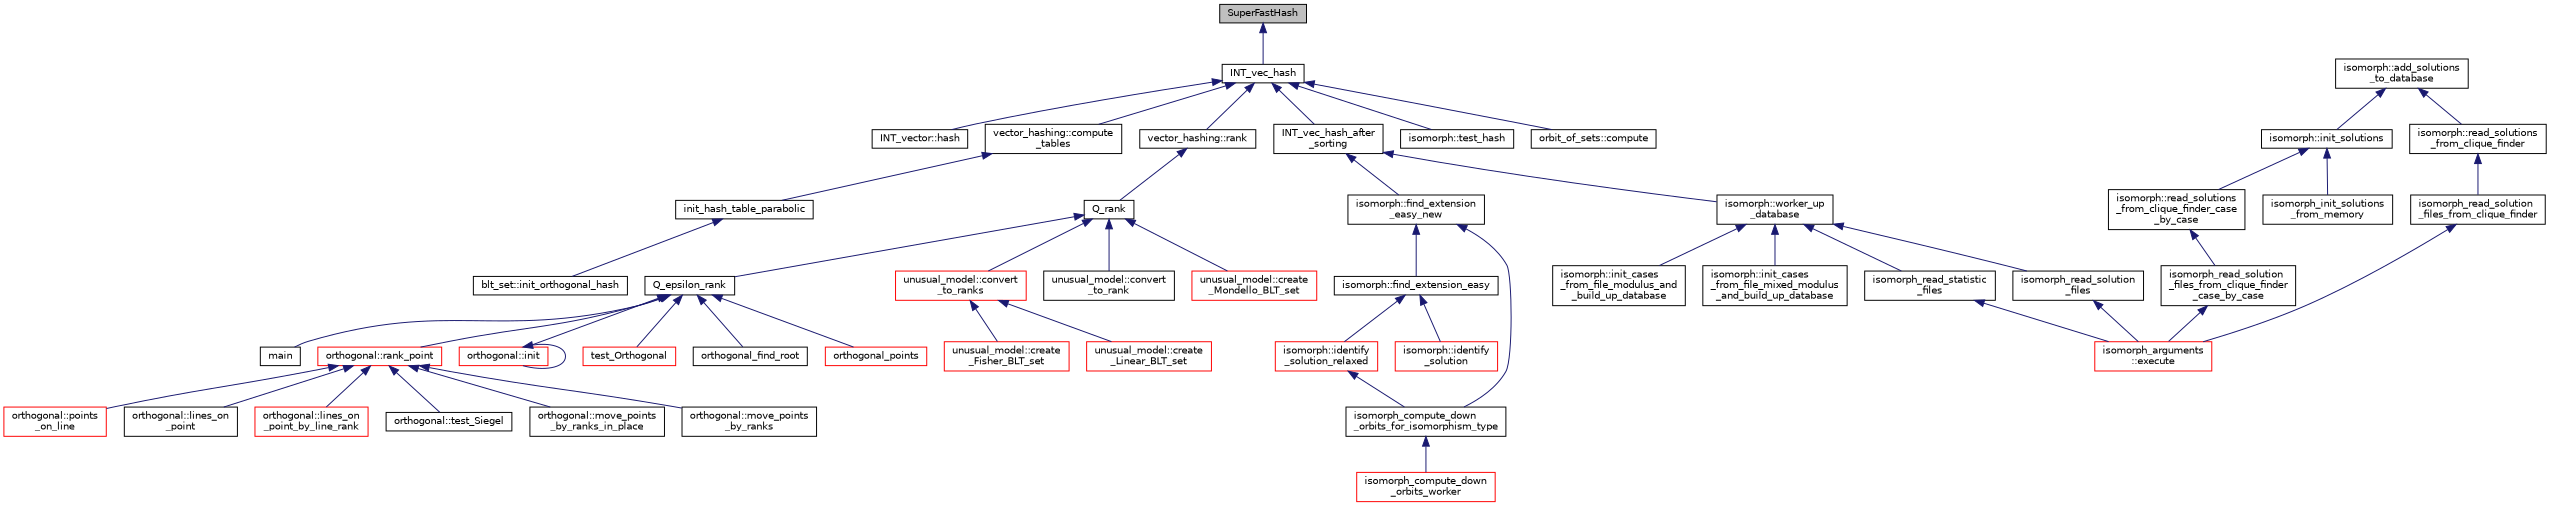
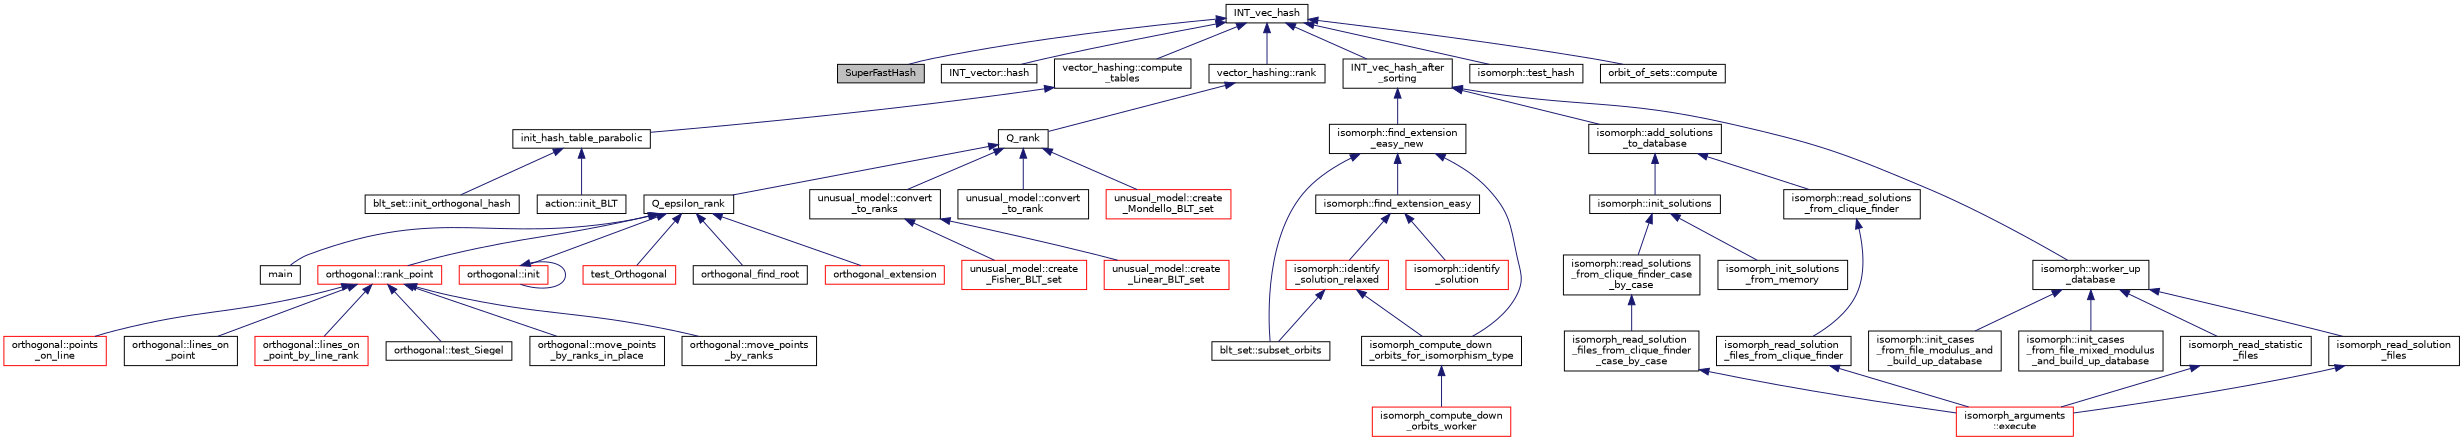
edge "INT_vec_hash" -> "SuperFastHash": reversed
edge "isomorph::add_solutions _to_database" -> "INT_vec_hash_after _sorting": added
node "action::init_BLT": added
node "unusual_model::convert _to_ranks": color red -> black
node "blt_set::subset_orbits": added
node "orthogonal_points": label "orthogonal_points" -> "orthogonal_extension"
